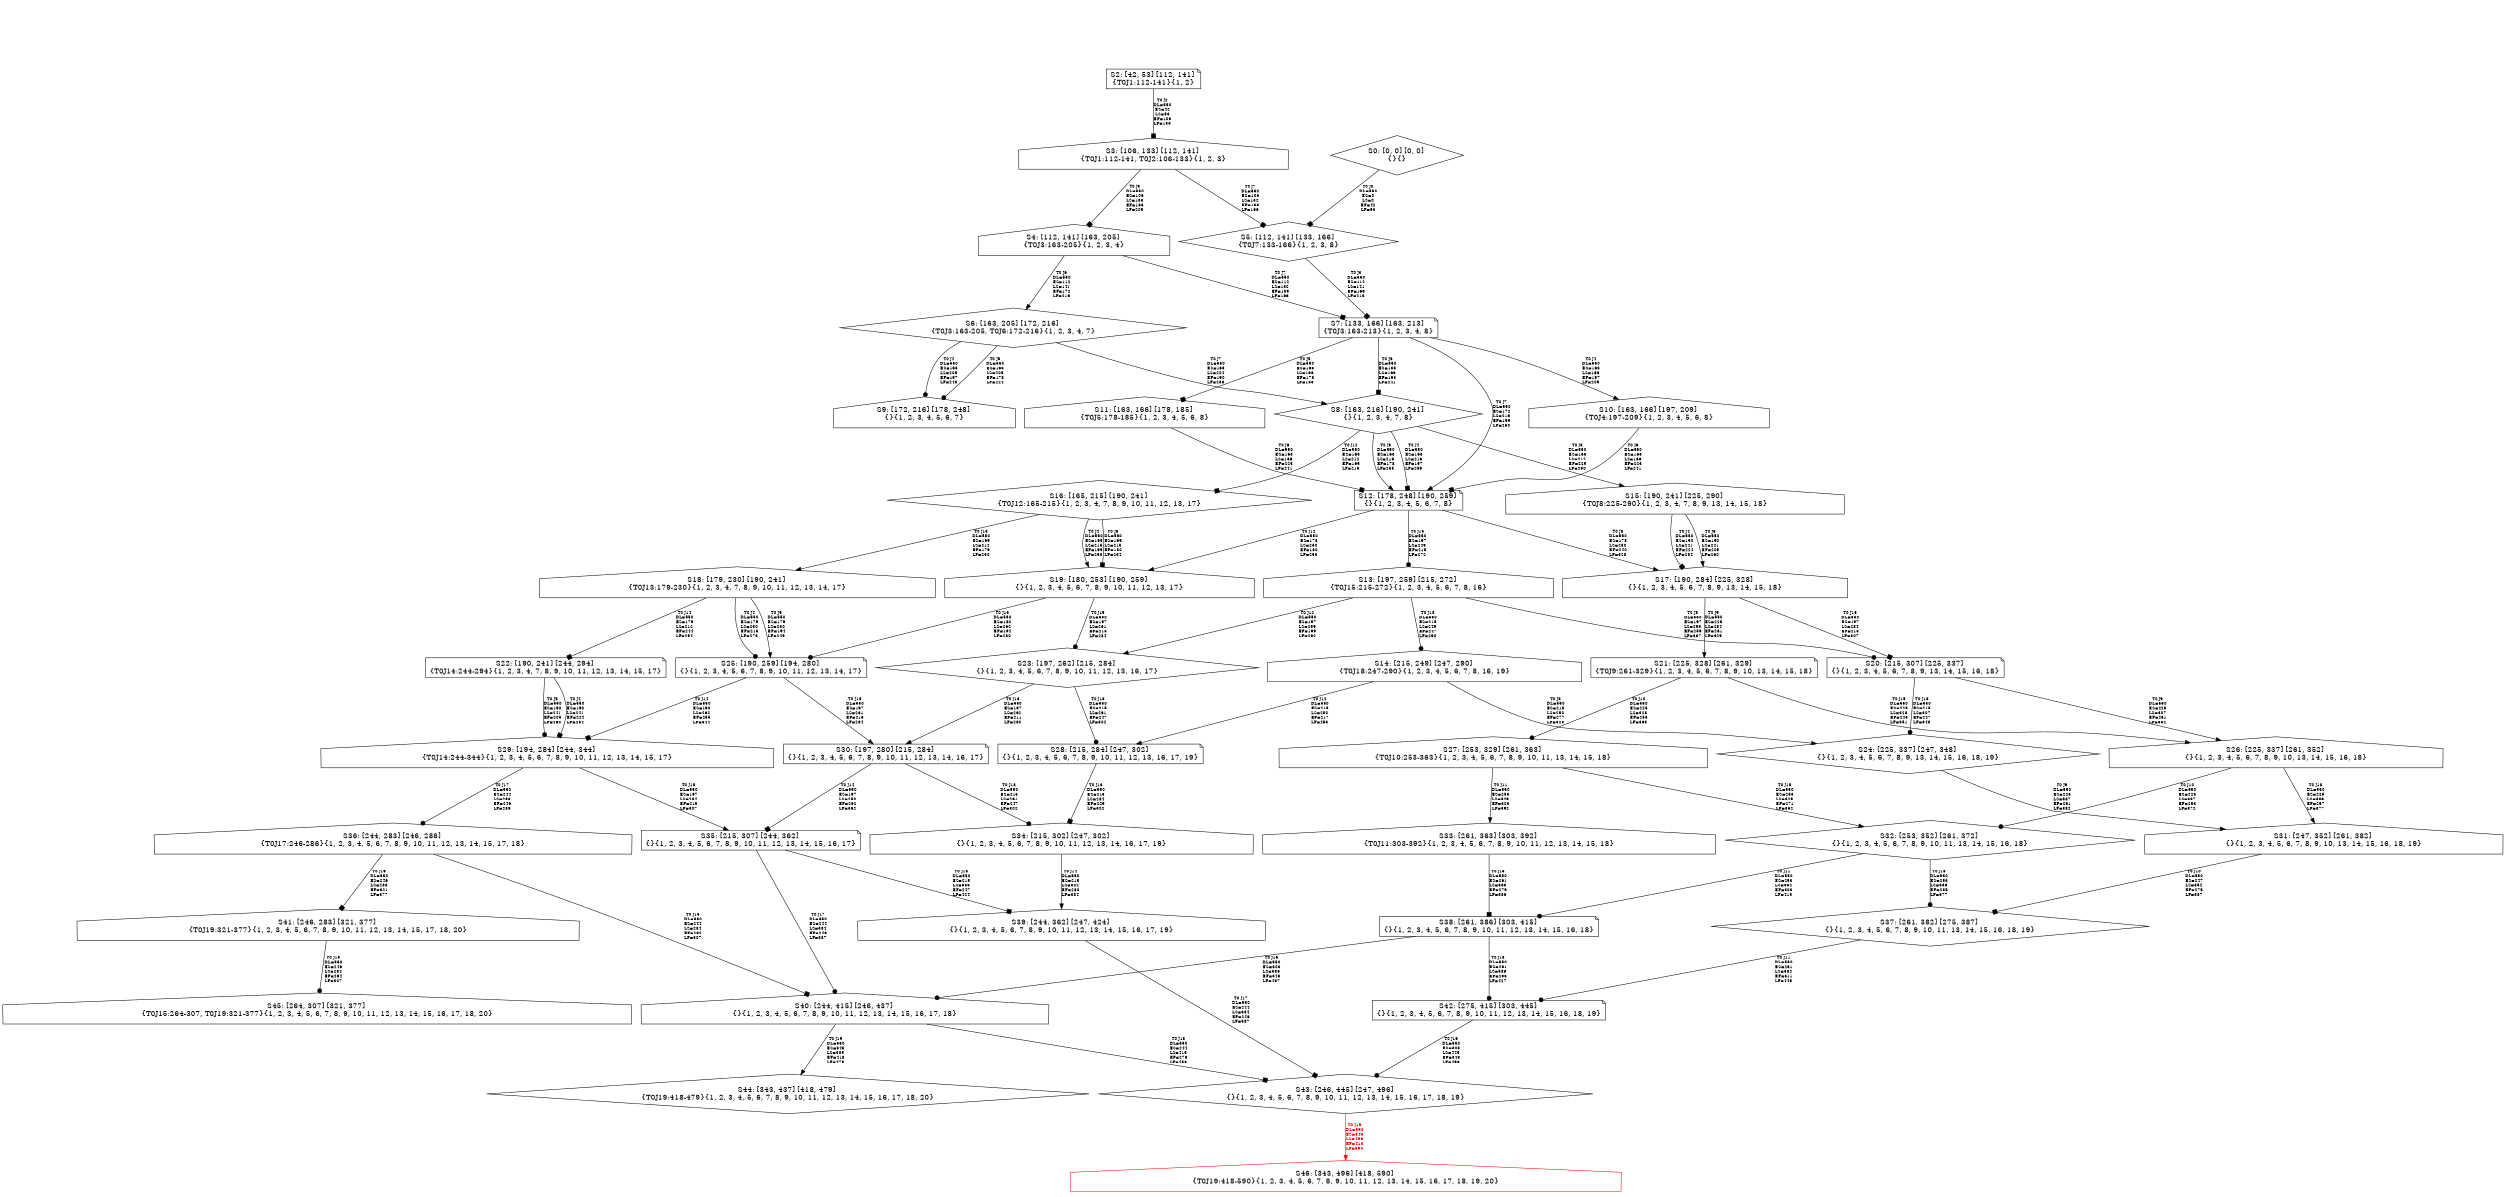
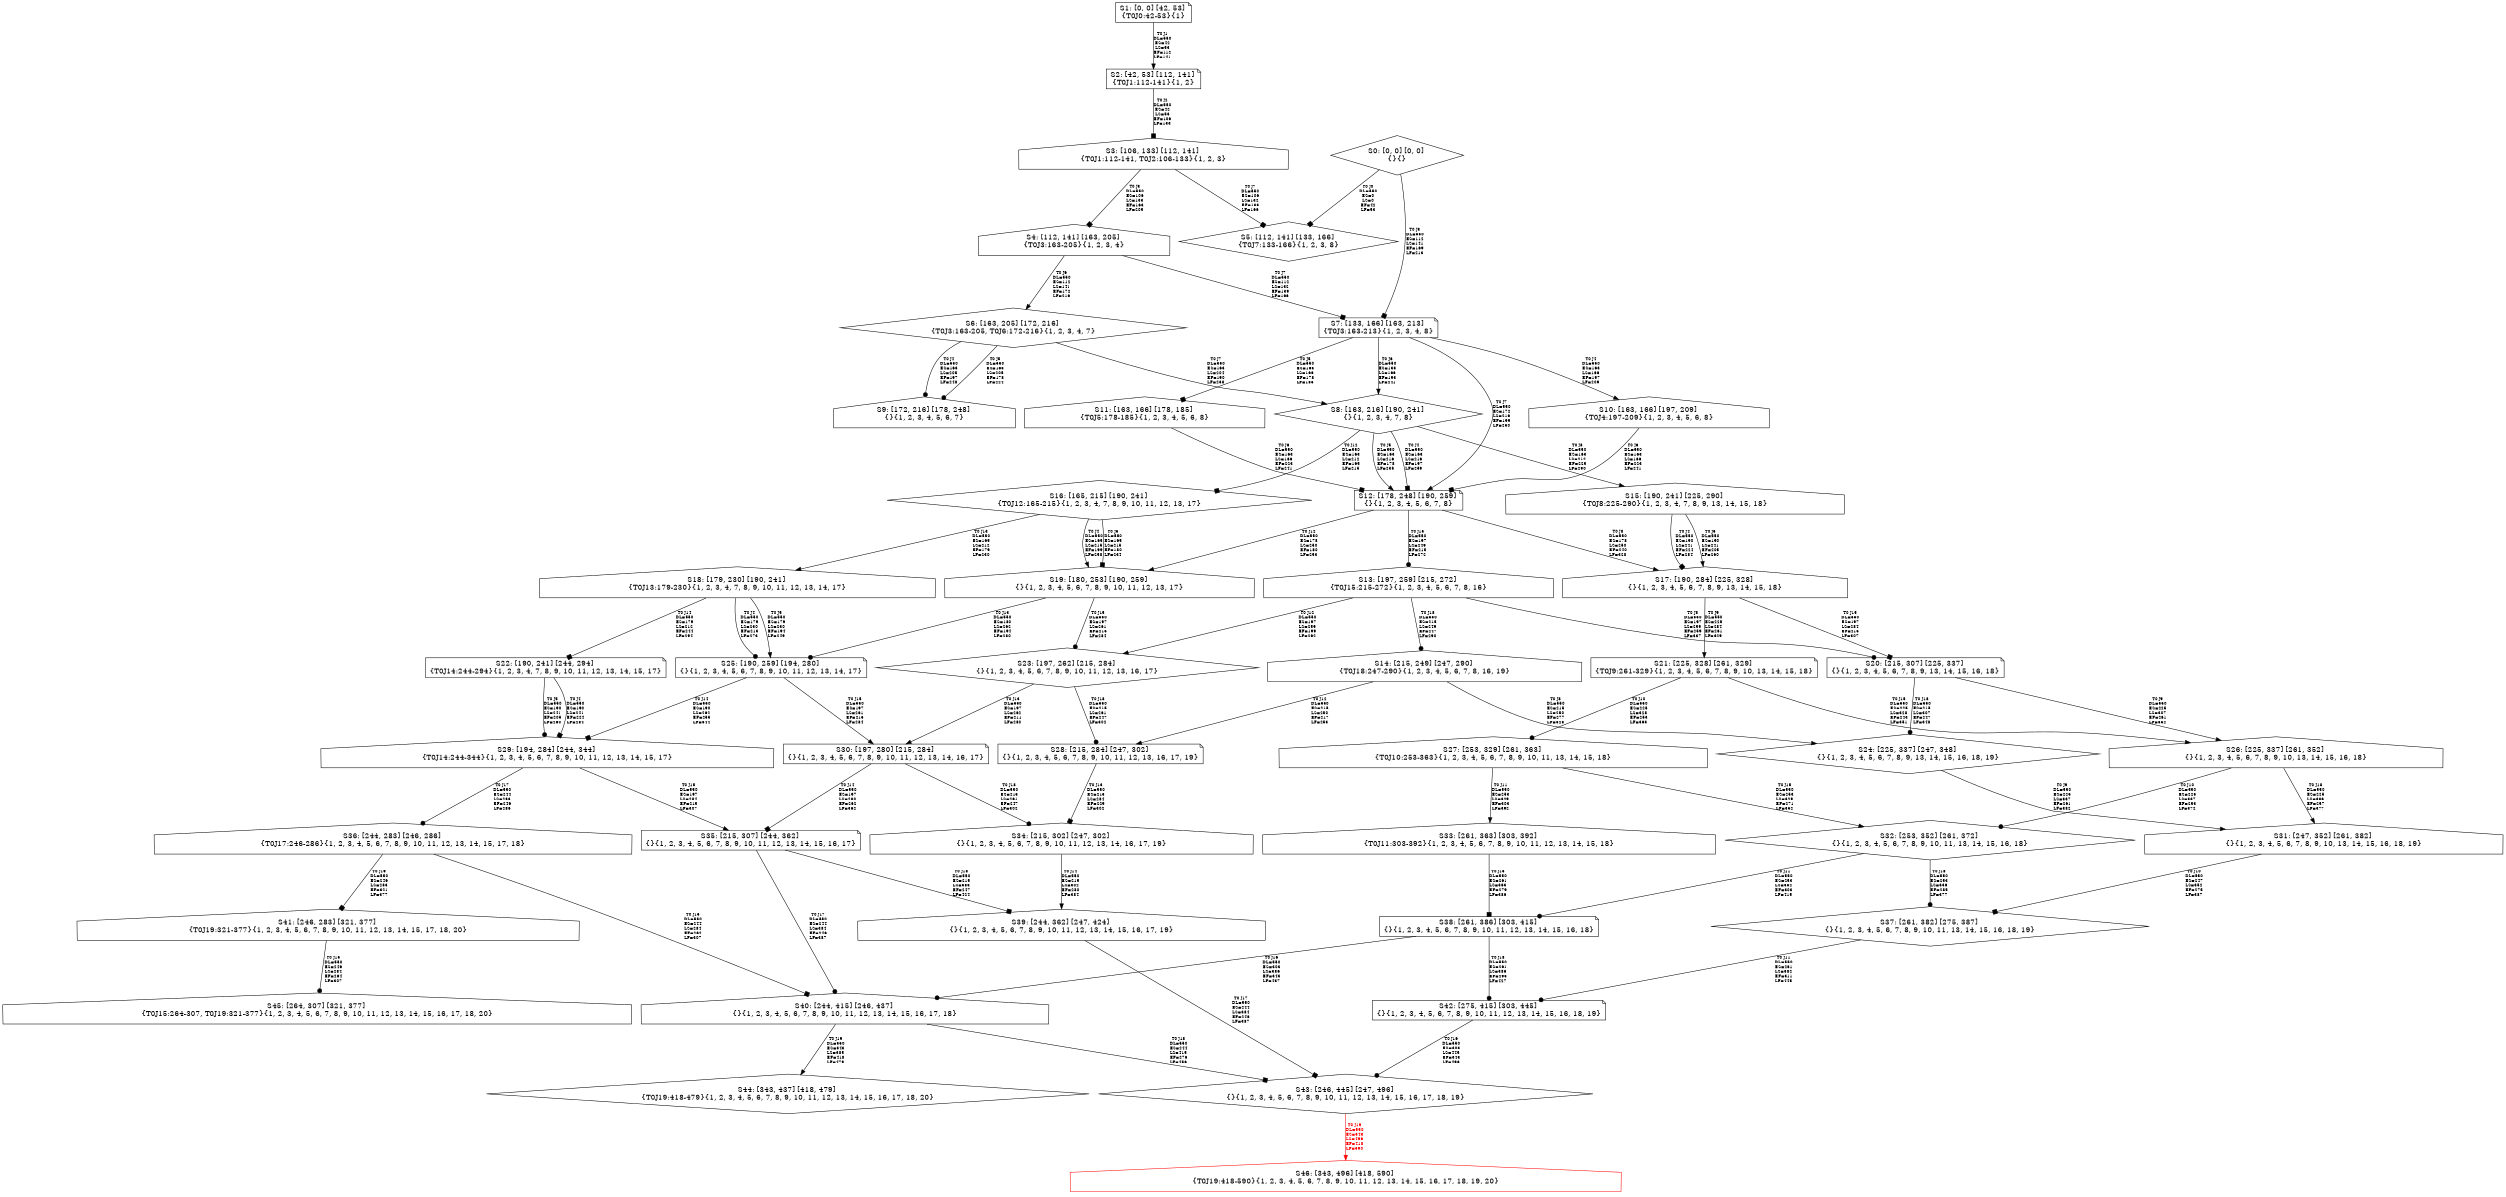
node "S1: [0, 0] [42, 53] {T0J0:42-53}{1}": added
edge "S5: [112, 141] [133, 166] {T0J7:133-166}{1, 2, 3, 8}" -> "S7: [133, 166] [163, 213] {T0J3:163-213}{1, 2, 3, 4, 8}": now "S0: [0, 0] [0, 0] {}{}" -> "S7: [133, 166] [163, 213] {T0J3:163-213}{1, 2, 3, 4, 8}"
edge "S7: [133, 166] [163, 213] {T0J3:163-213}{1, 2, 3, 4, 8}" -> "S8: [163, 216] [190, 241] {}{1, 2, 3, 4, 7, 8}": arrowhead box -> normal
